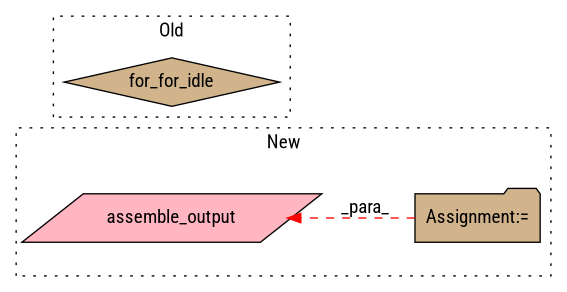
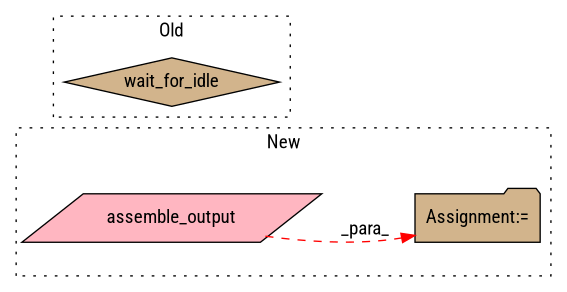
node "for_for_idle": label "for_for_idle" -> "wait_for_idle"
edge "Assignment:=" -> "assemble_output": reversed
